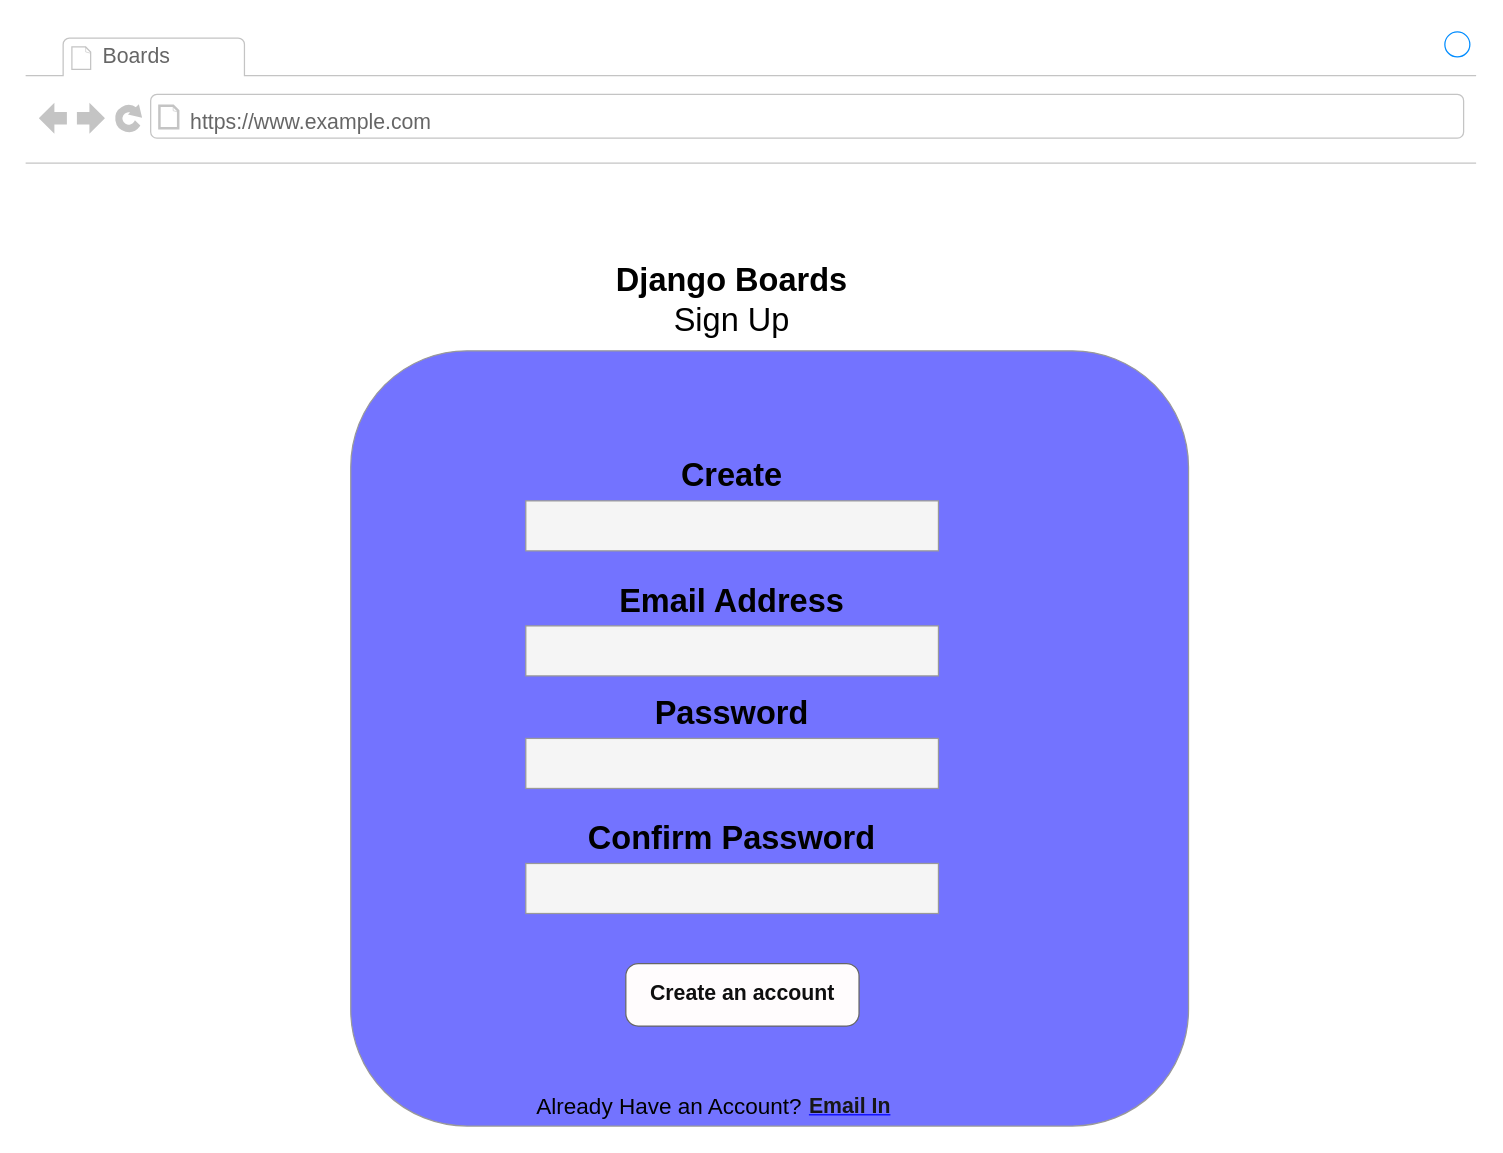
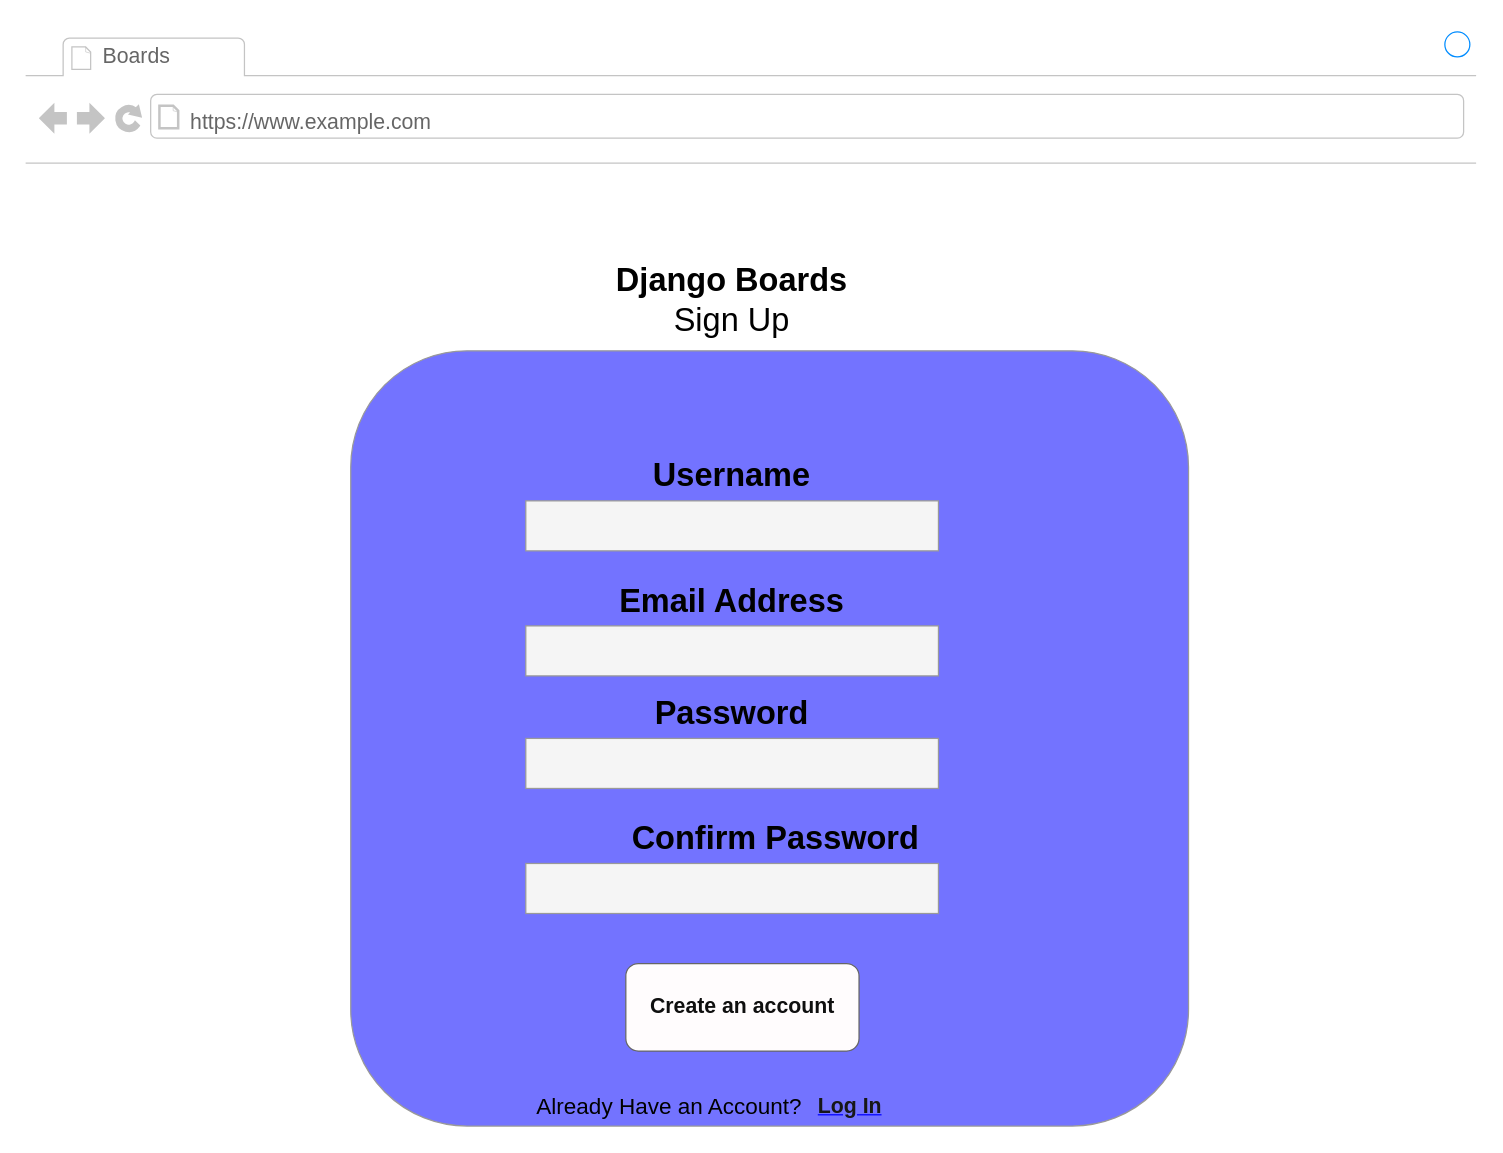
node "Create": label "Create" -> "Username"
node "Confirm Password": moved (732, 838) -> (776, 838)
node "Create an account": size 233x63 -> 233x88
node "Email In": label "Email In" -> "Log In"
